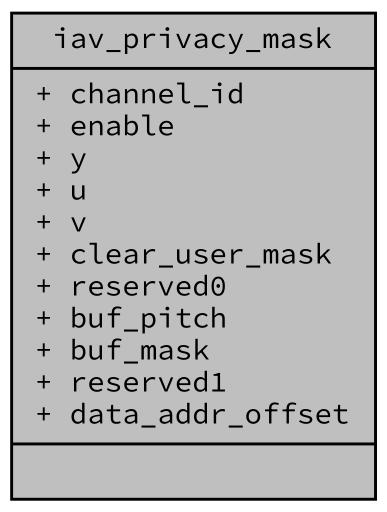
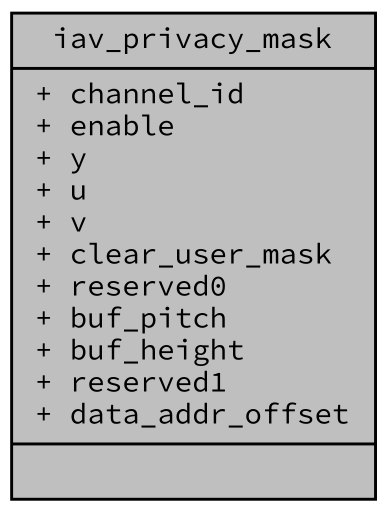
node "iav_privacy_mask": text "+ buf_mask" -> "+ buf_height"
